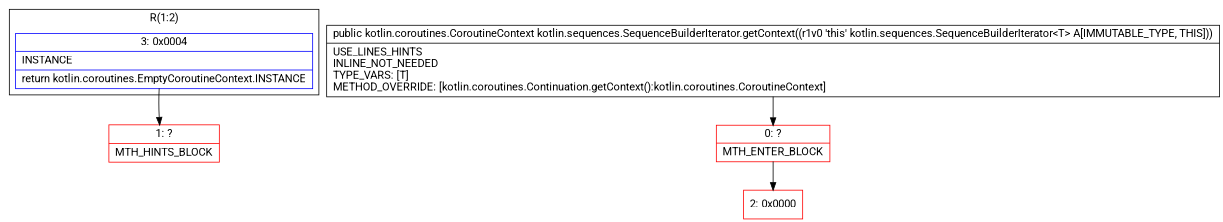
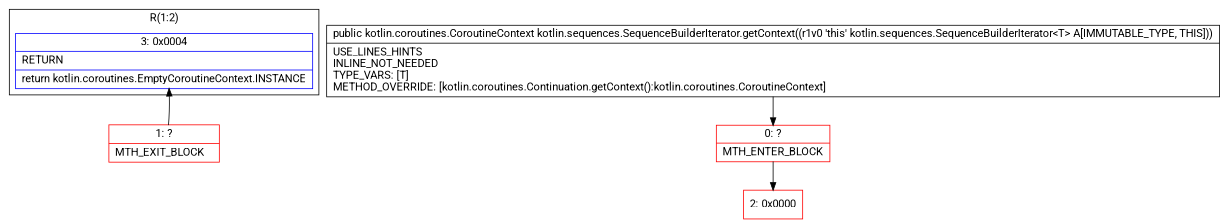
node "3: 0x0004": text "INSTANCE" -> "RETURN"
edge "3: 0x0004" -> "1: ?": reversed
node "1: ?": text "MTH_HINTS_BLOCK" -> "MTH_EXIT_BLOCK"
